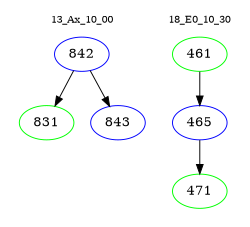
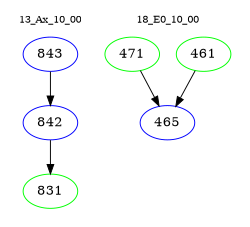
cluster "18_E0_10_30": label "18_E0_10_30" -> "18_E0_10_00"
edge "842" -> "843": reversed
edge "465" -> "471": reversed
